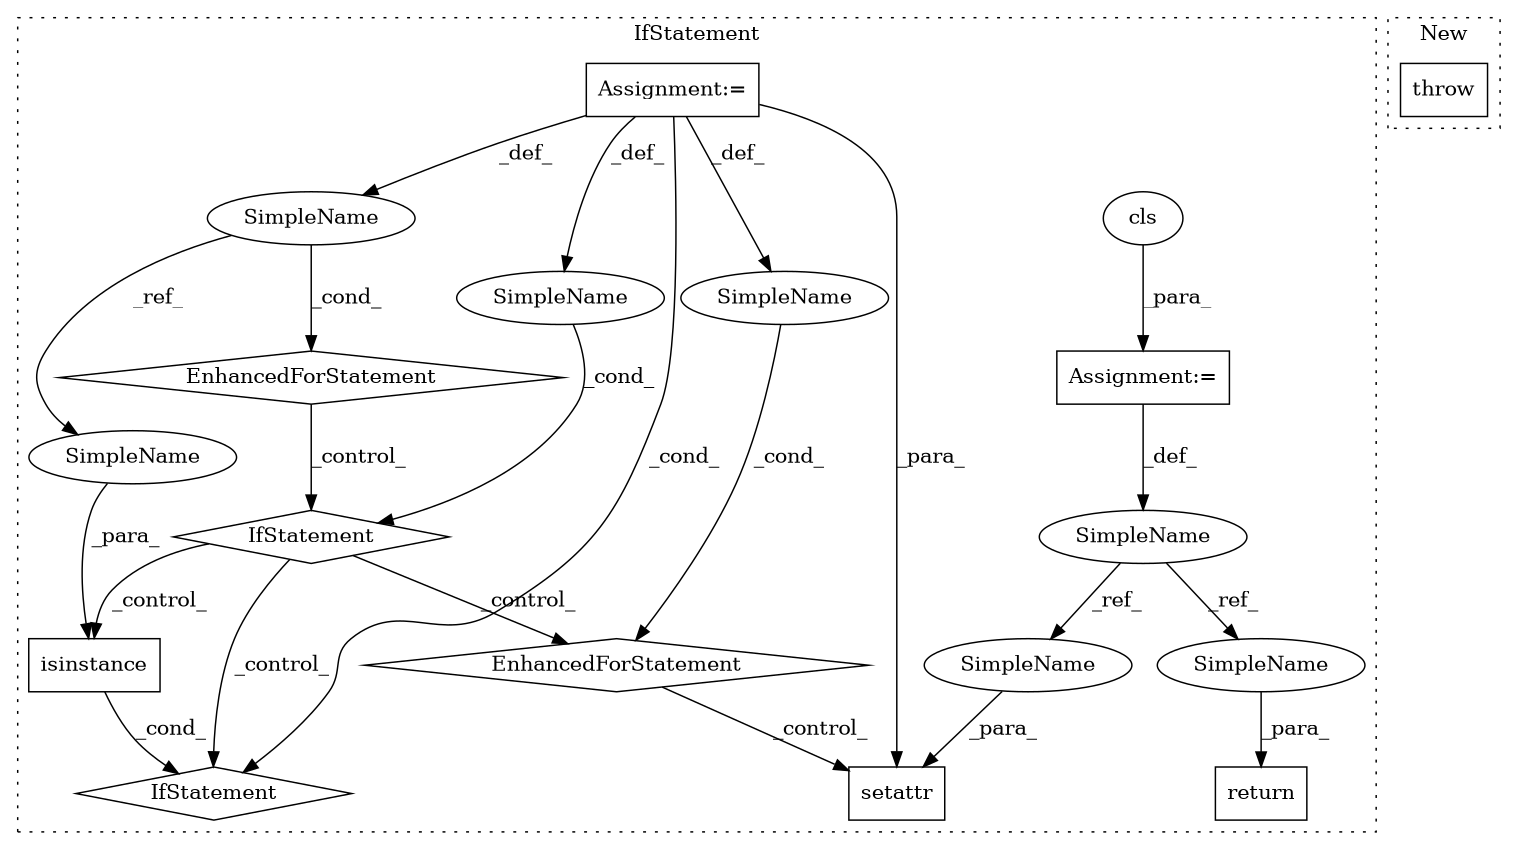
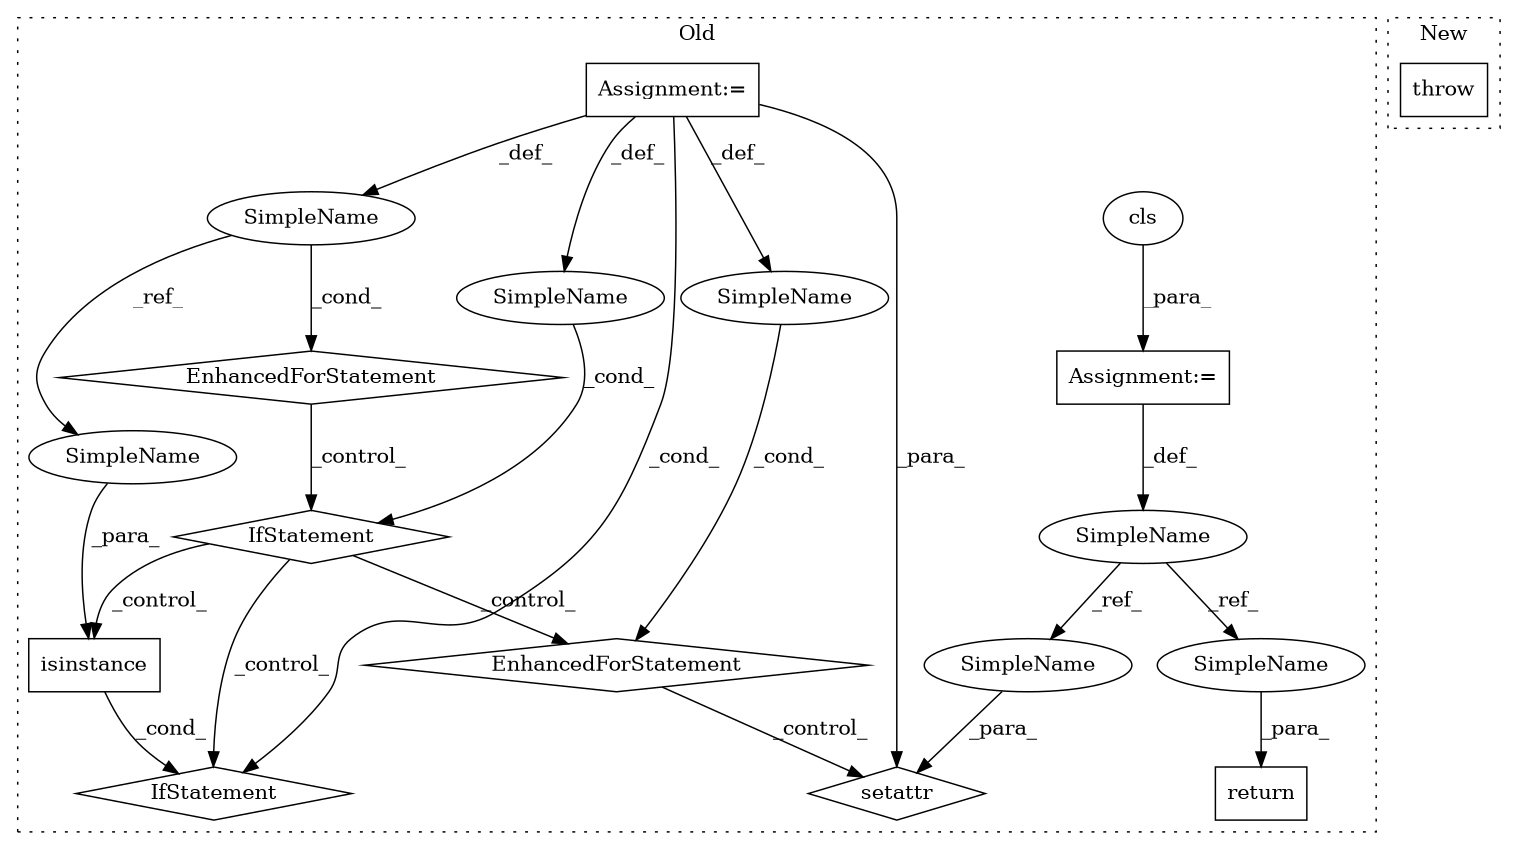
cluster "IfStatement": label "IfStatement" -> "Old"
node "setattr": shape box -> diamond
